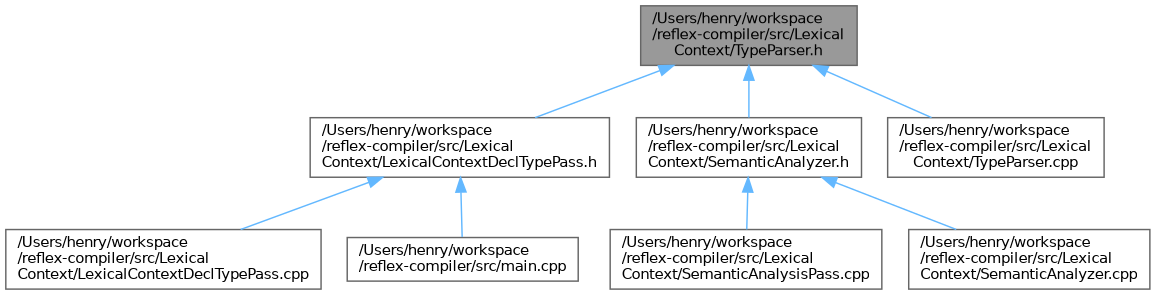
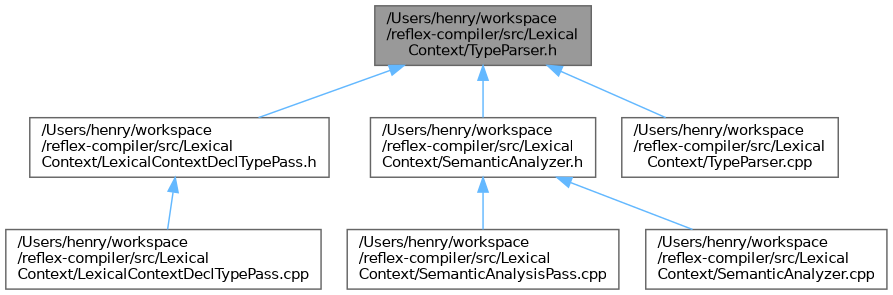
node "/Users/henry/workspace /reflex-compiler/src/main.cpp": removed
